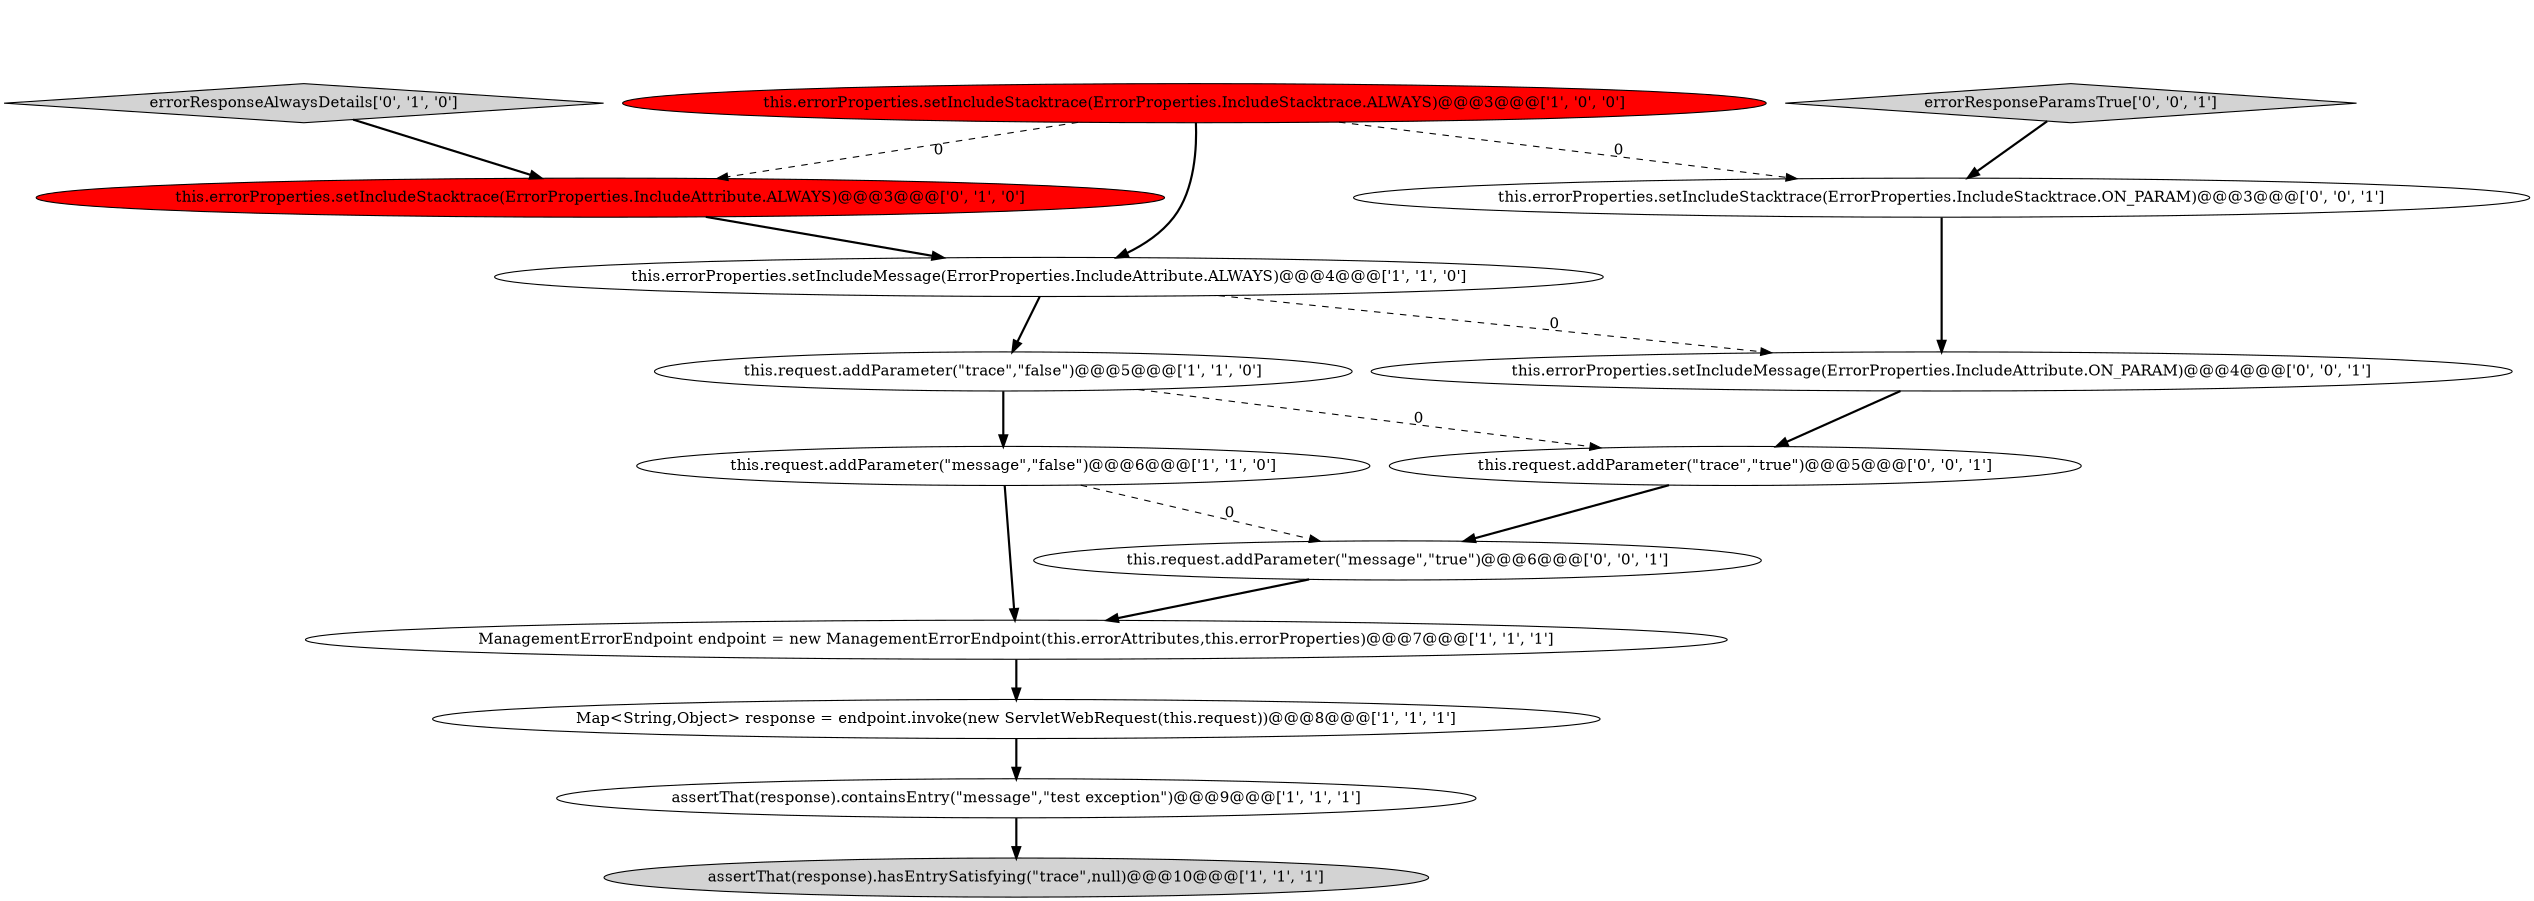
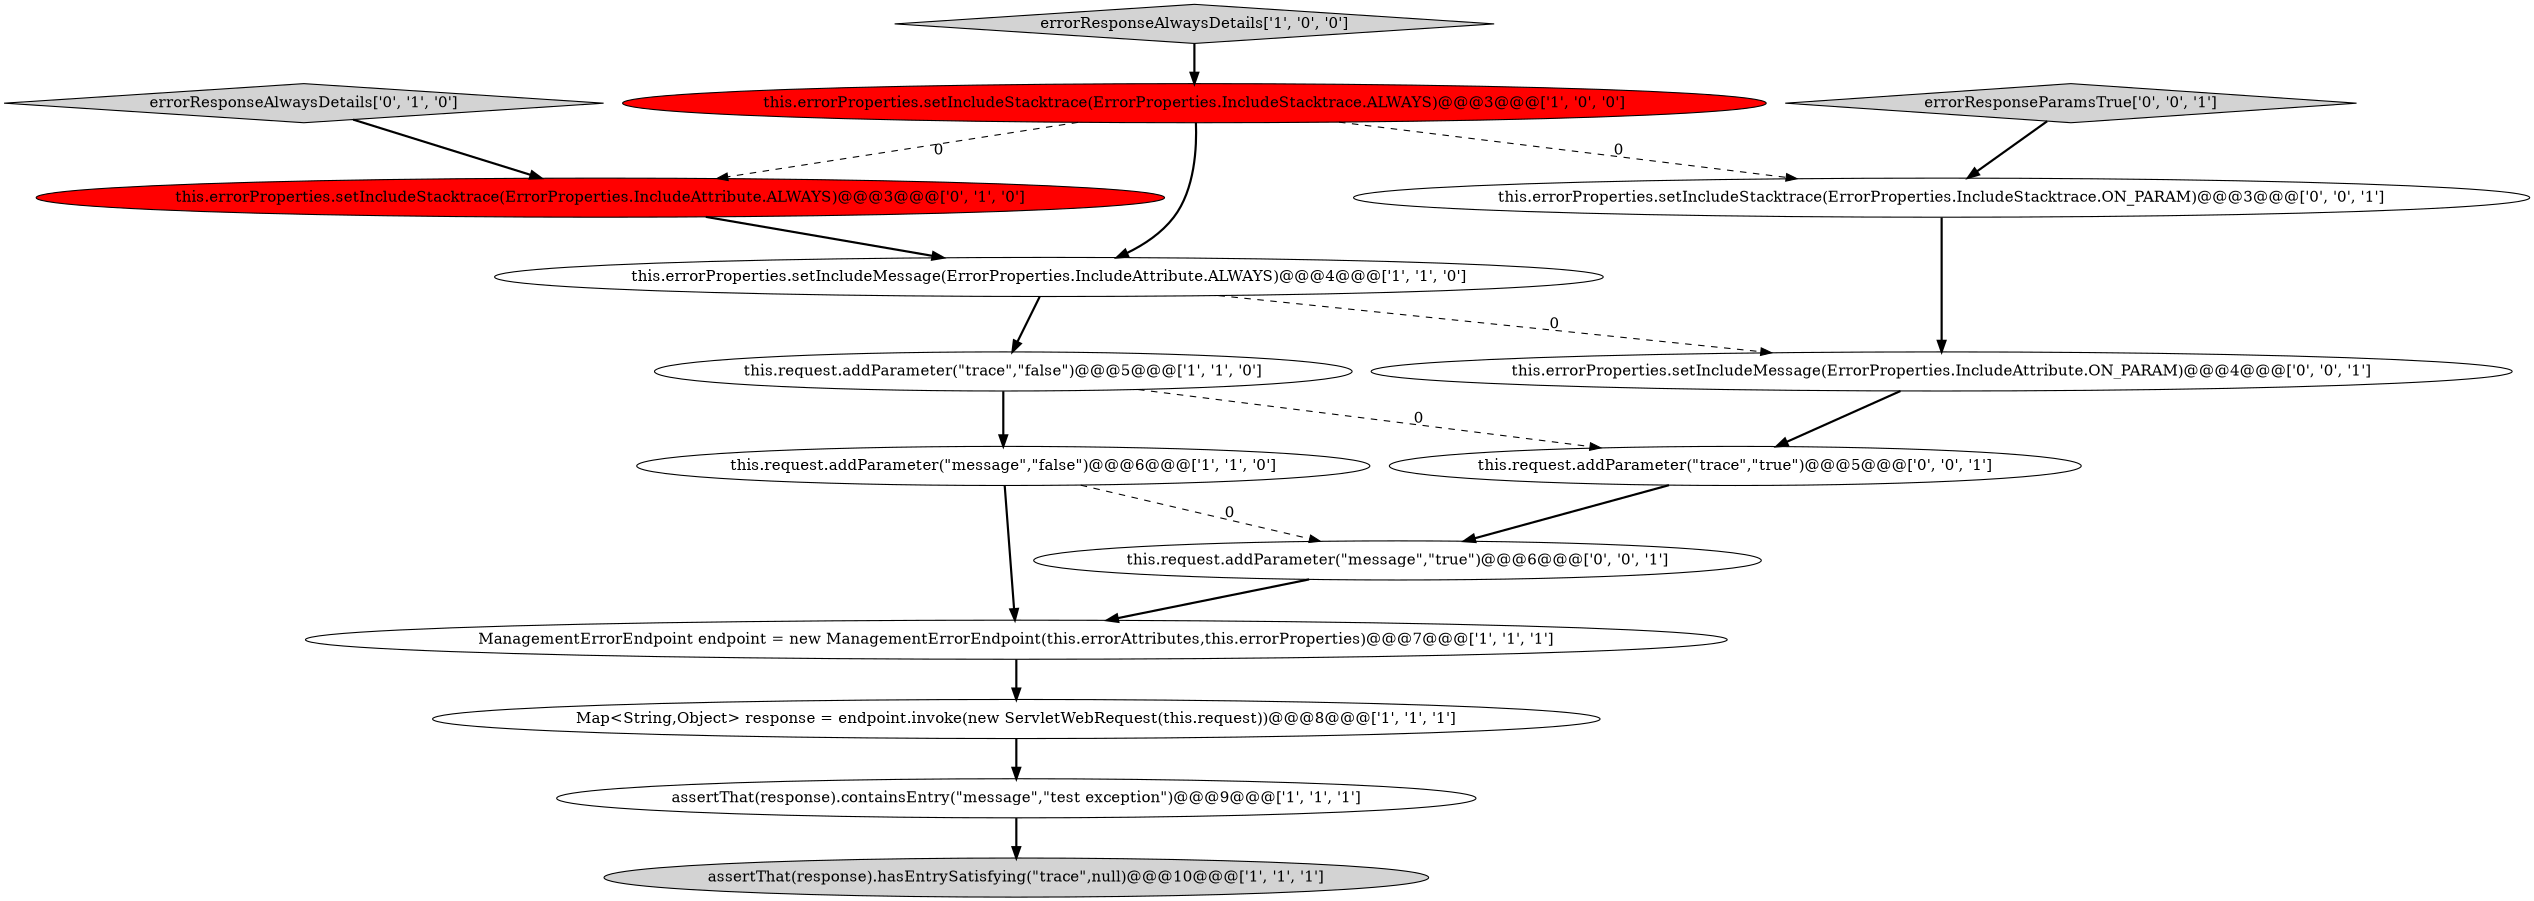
node "errorResponseAlwaysDetails['1', '0', '0']": added
